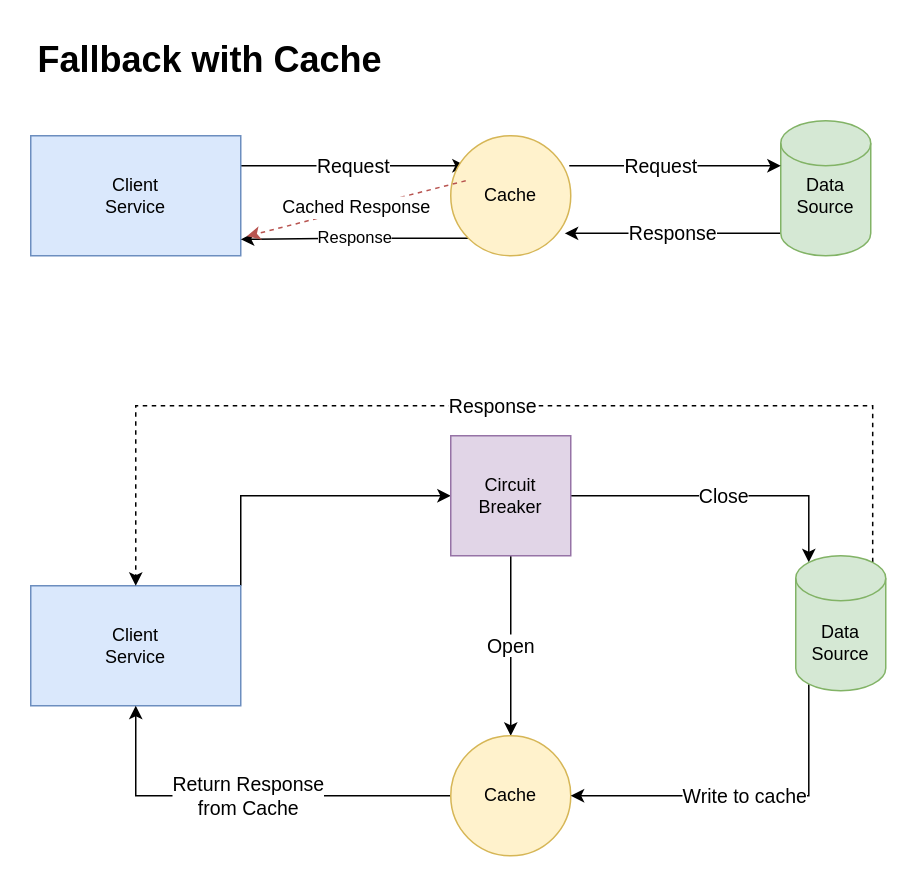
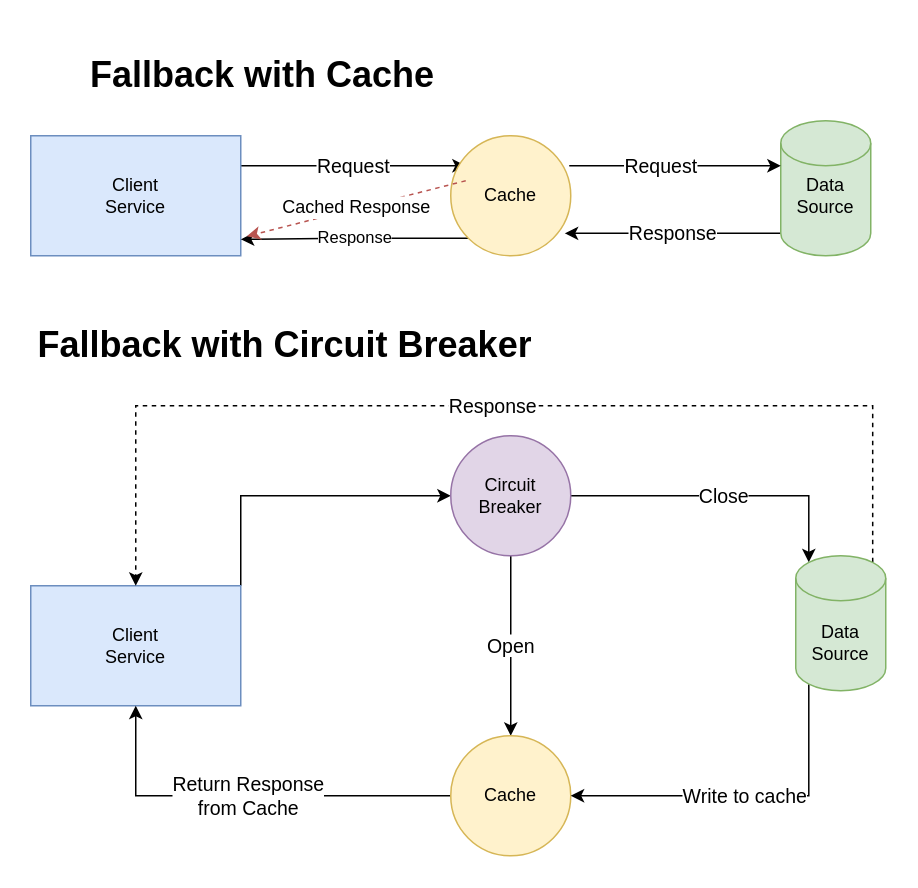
node "Fallback with Cache": moved (211, 61) -> (263, 76)
node "Fallback with Circuit Breaker": added
node "Circuit Breaker": shape rectangle -> ellipse
